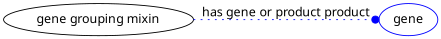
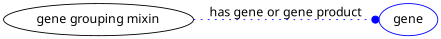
edge "gene grouping mixin" -> "gene": label "has gene or product product" -> "has gene or gene product"
